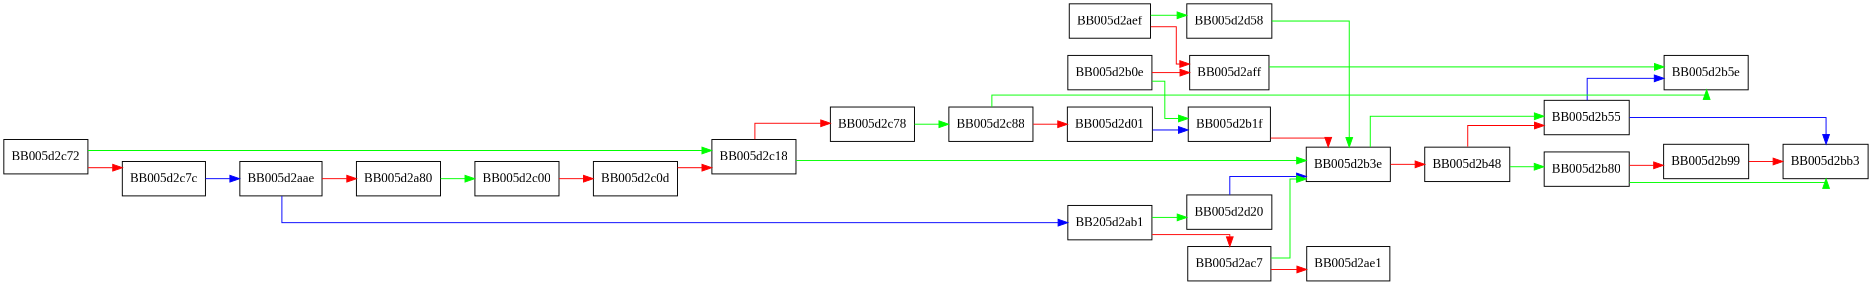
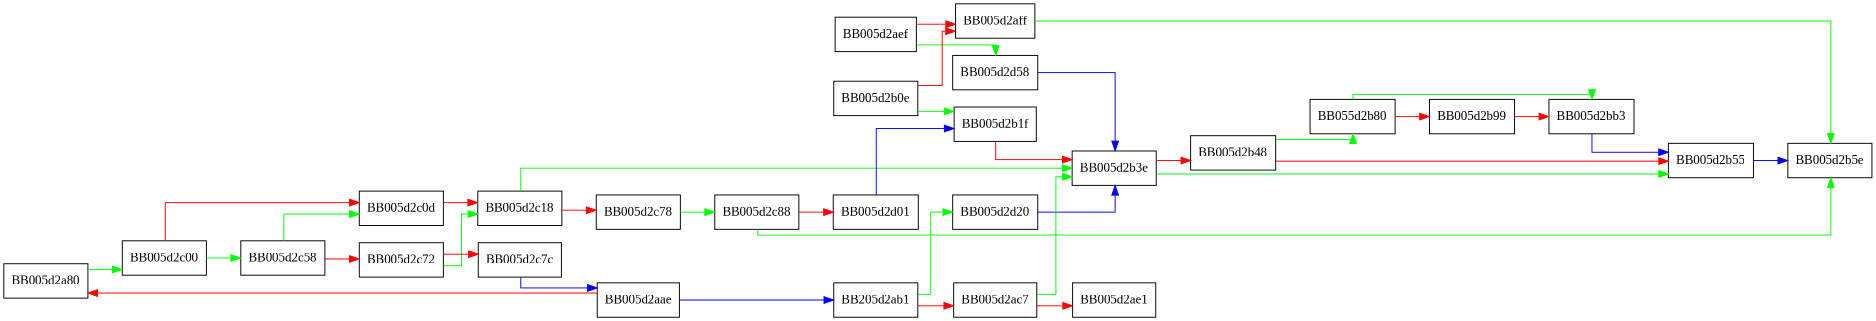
edge "BB005d2d58" -> "BB005d2b3e": color green -> blue
edge "BB005d2b55" -> "BB005d2bb3": reversed
node "BB005d2b80": label "BB005d2b80" -> "BB055d2b80"
node "BB005d2c58": added
